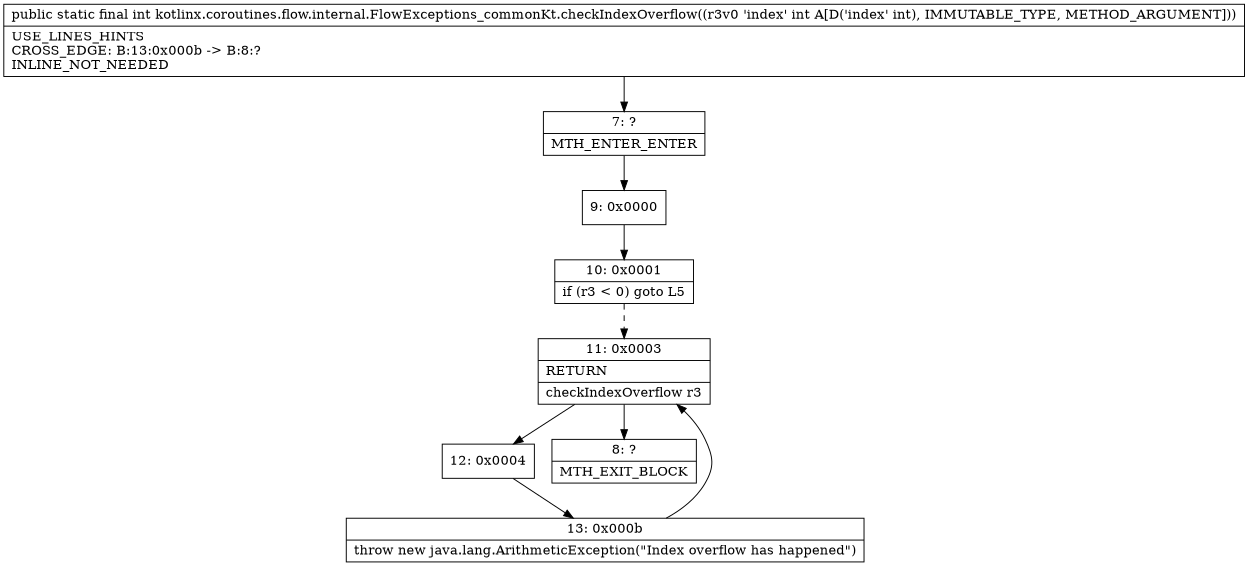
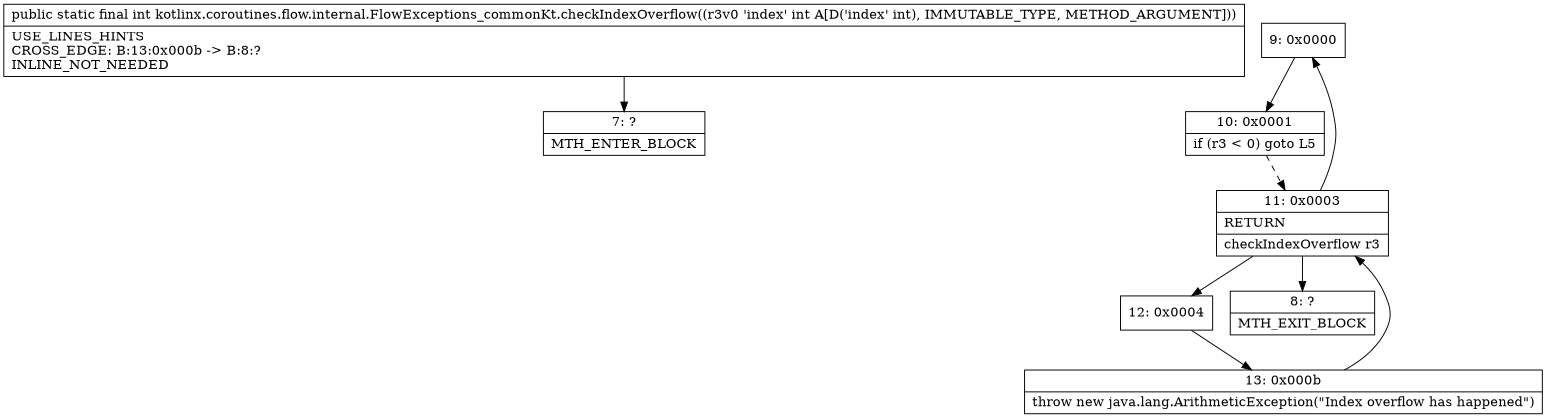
node "7: ?": text "MTH_ENTER_ENTER" -> "MTH_ENTER_BLOCK"
edge "7: ?" -> "9: 0x0000": now "11: 0x0003" -> "9: 0x0000"
